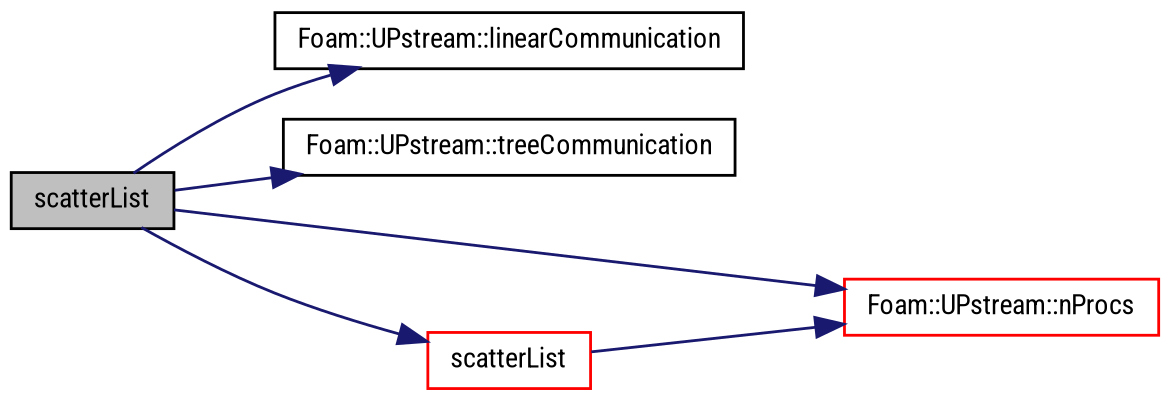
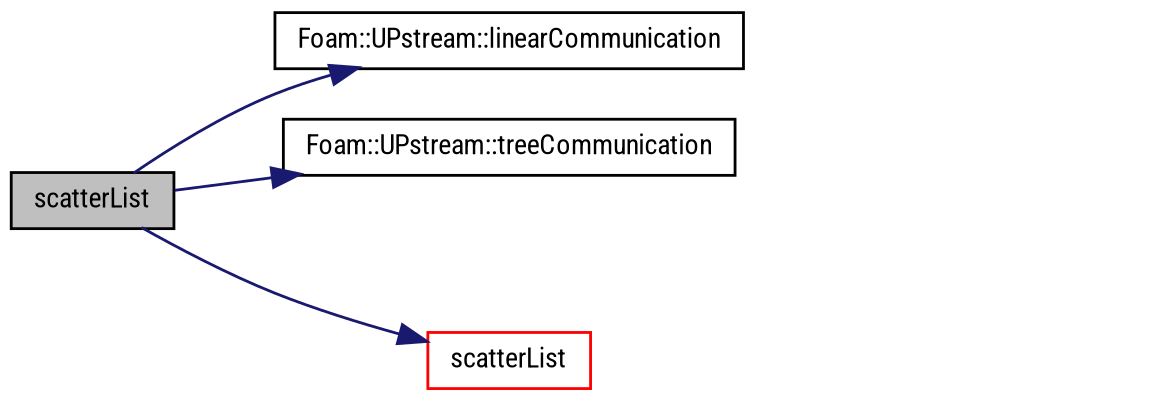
node "Foam::UPstream::nProcs": removed
